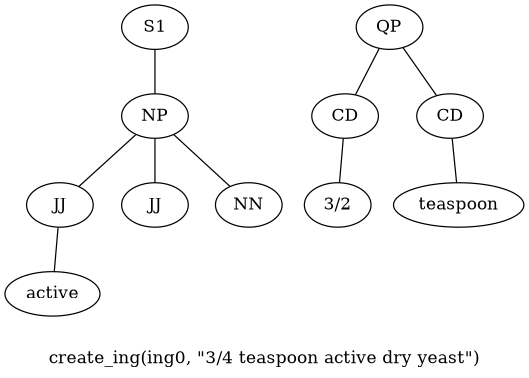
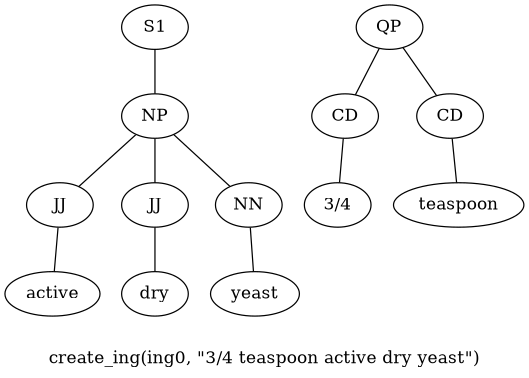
node "3/2": label "3/2" -> "3/4"
node "dry": added
node "yeast": added
